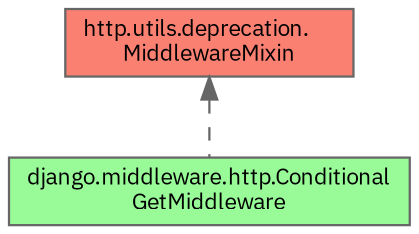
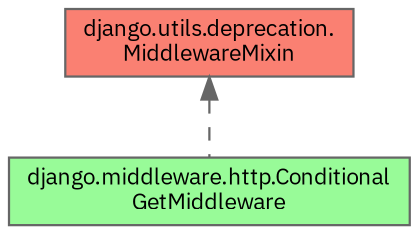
node "http.utils.deprecation. MiddlewareMixin": label "http.utils.deprecation. MiddlewareMixin" -> "django.utils.deprecation. MiddlewareMixin"
